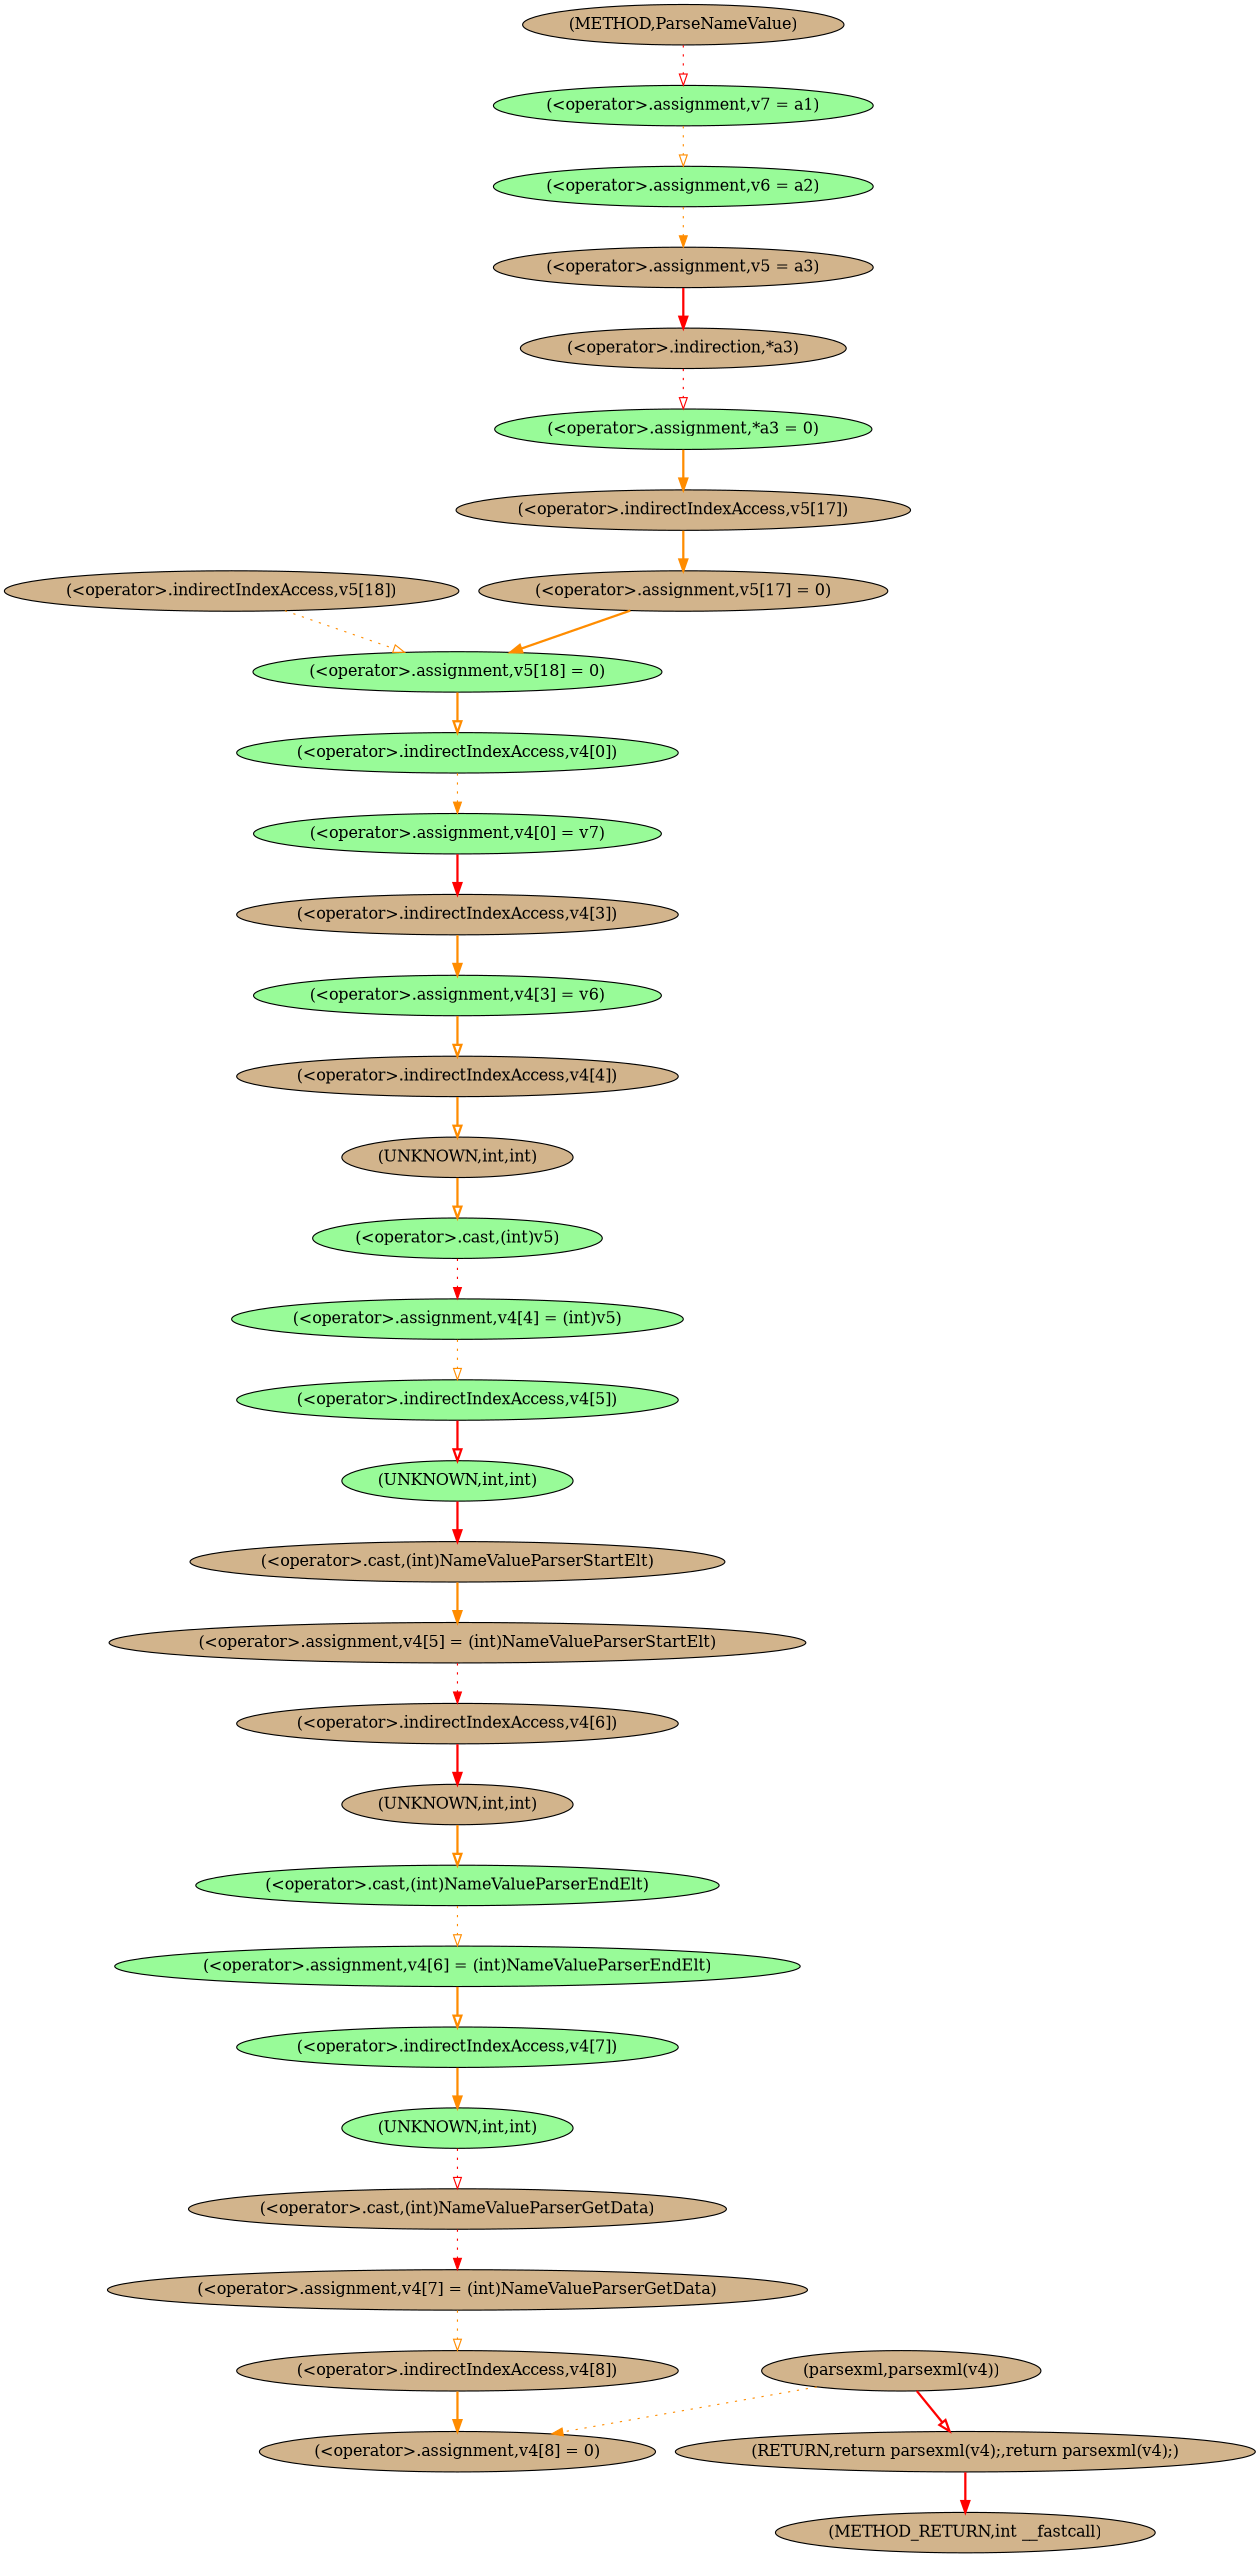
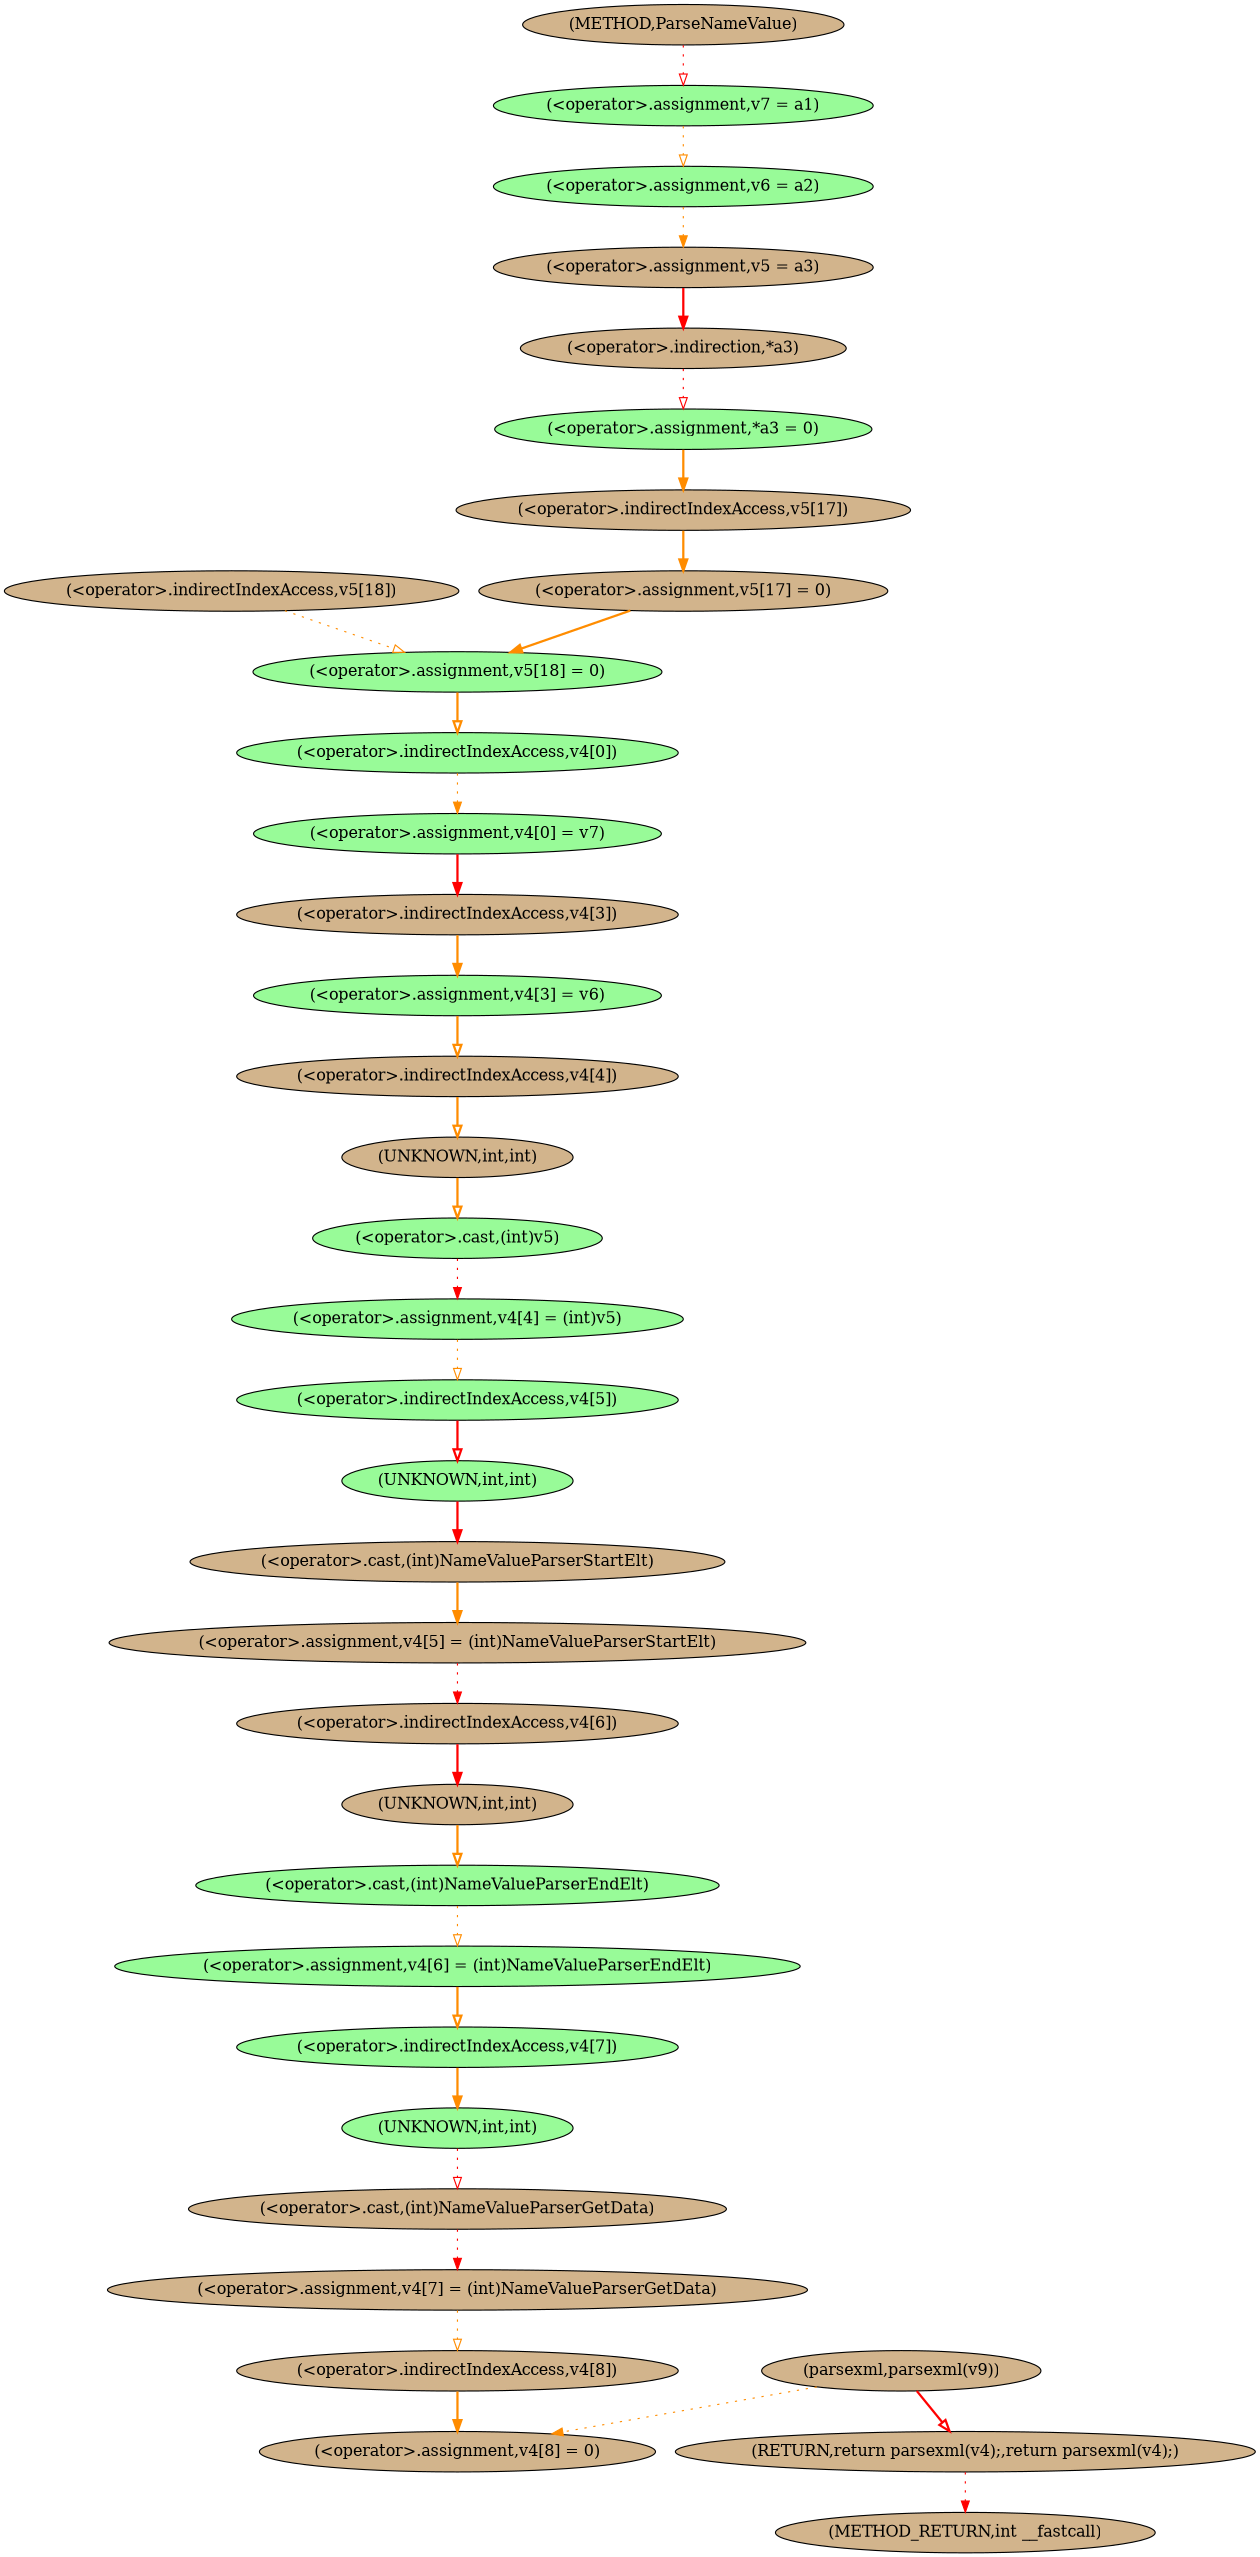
node "(parsexml,parsexml(v4))": label "(parsexml,parsexml(v4))" -> "(parsexml,parsexml(v9))"
edge "(RETURN,return parsexml(v4);,return parsexml(v4);)" -> "(METHOD_RETURN,int __fastcall)": style bold -> dotted
